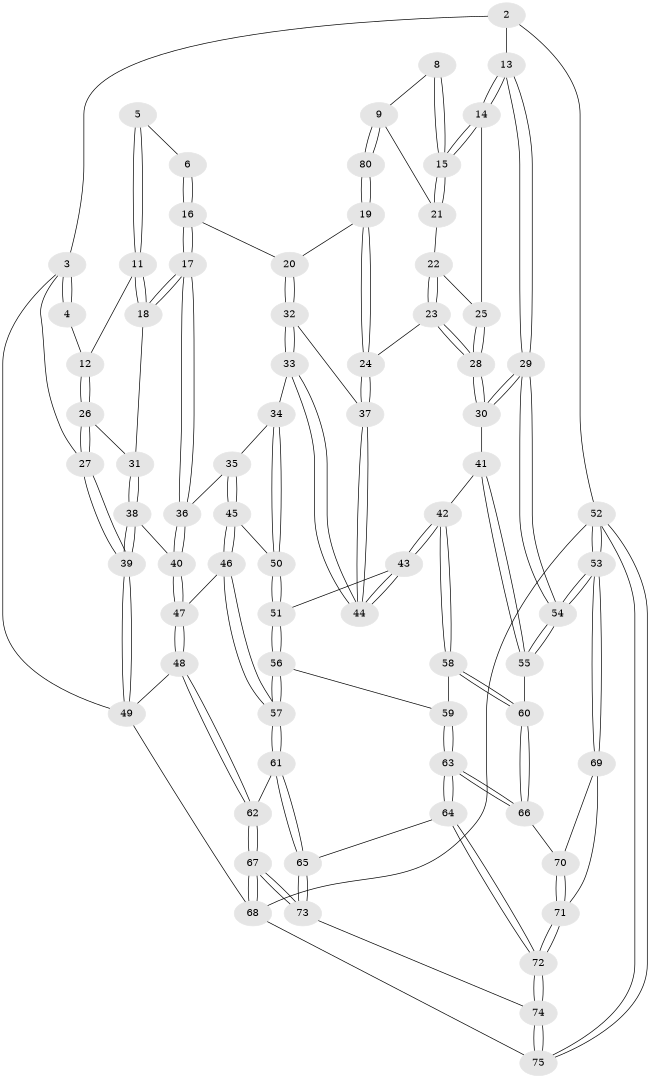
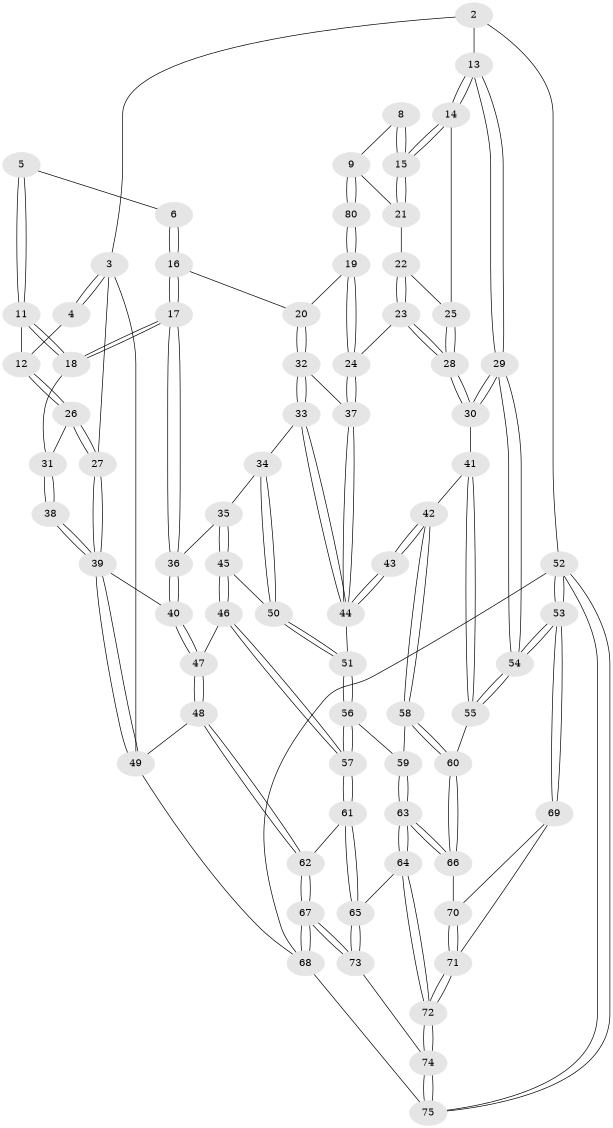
edge "38" -- "40": now "39" -- "40"
edge "43" -- "51": now "44" -- "51"
